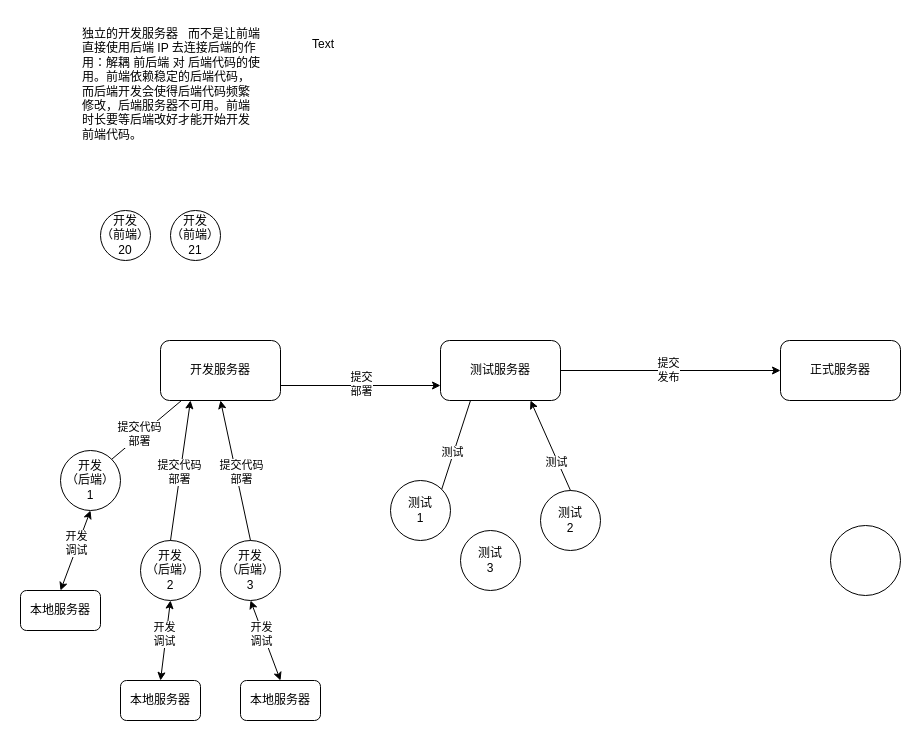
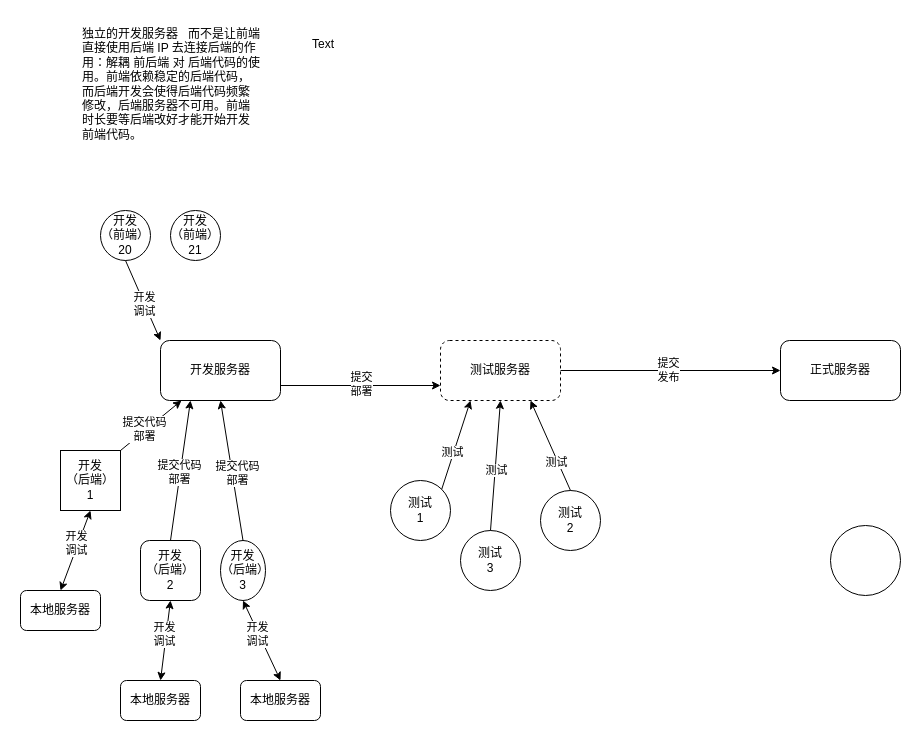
edge "开发 （前端） 20" -> "开发服务器": added, label "开发 调试"
node "测试服务器": style solid -> dashed
edge "开发服务器" -- "开发 （后端） 1": arrowhead none -> classic
edge "测试服务器" -- "测试 1": arrowhead none -> classic
edge "测试 3" -> "测试服务器": added, label "测试"
node "开发 （后端） 1": shape ellipse -> rectangle
node "开发 （后端） 2": shape ellipse -> rounded rectangle
node "开发 （后端） 3": size 60x60 -> 45x60
